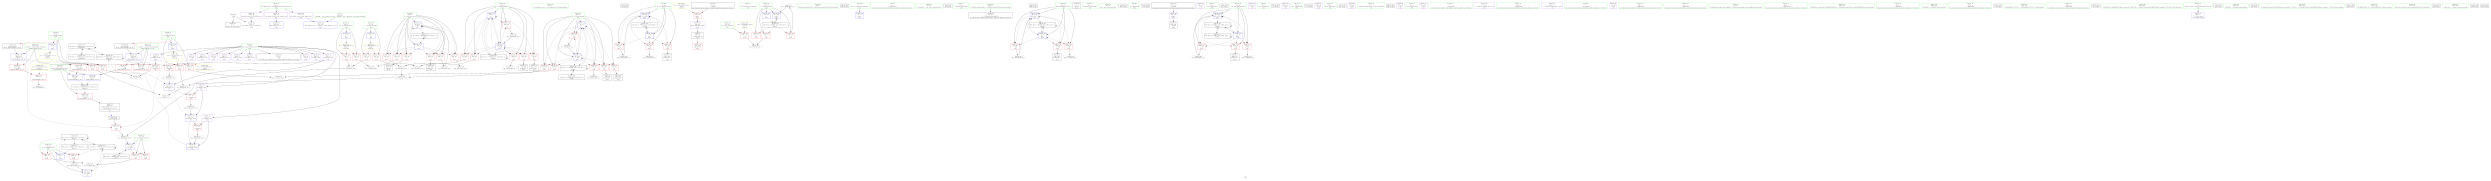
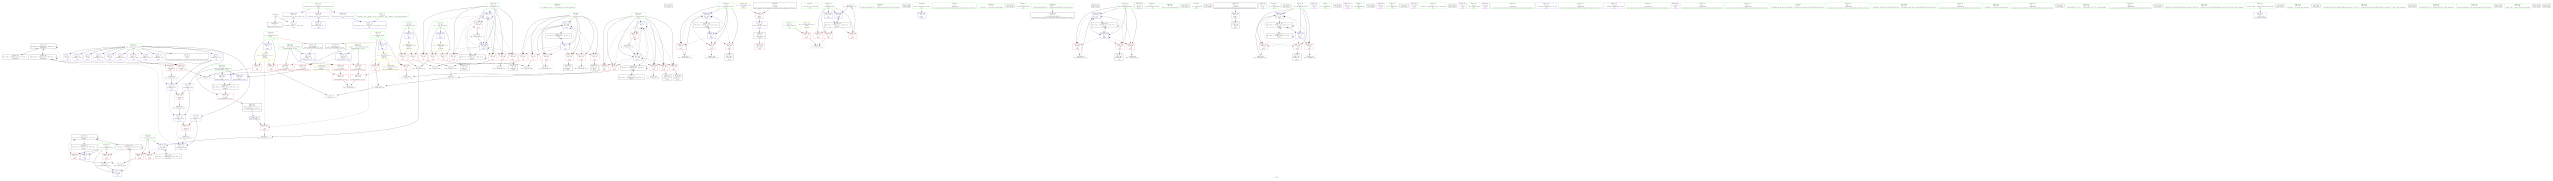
node "NodeID: 160": added
